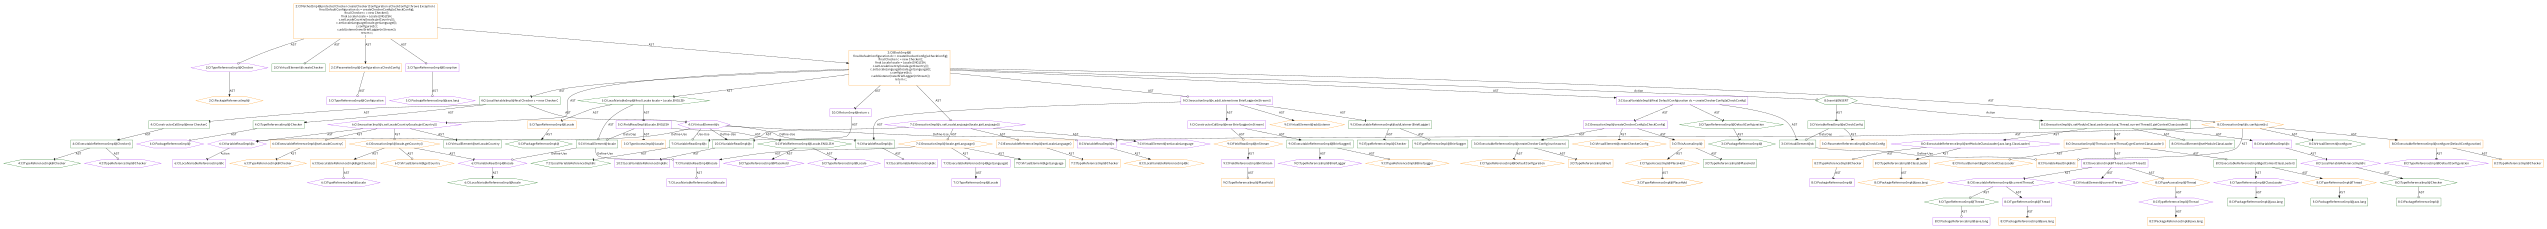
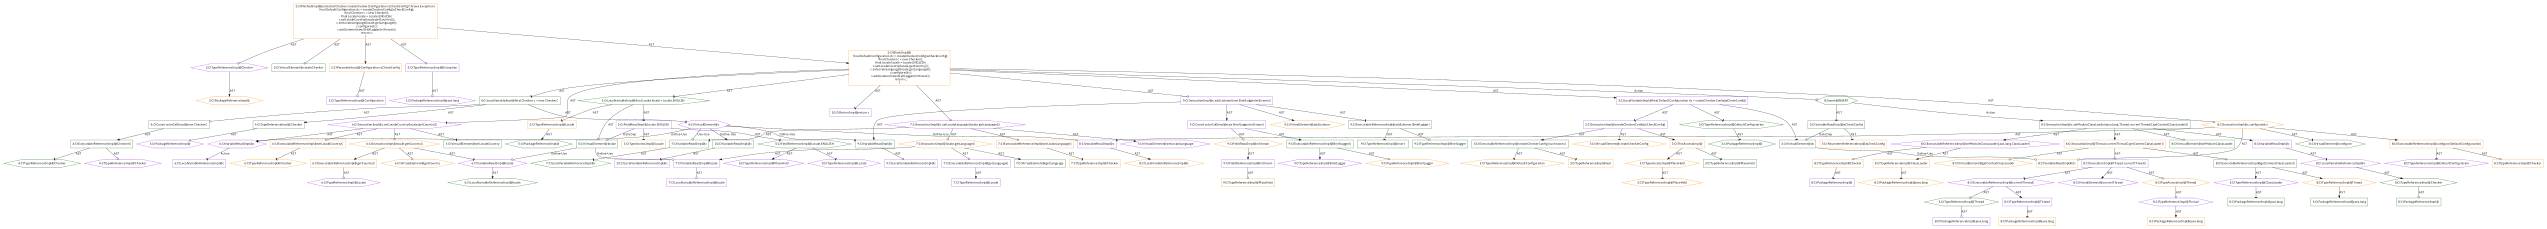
edge "4:CtLocalVariableImpl@final Checker c = new Checker()" -> "4:CtConstructorCallImpl@new Checker()": arrowhead tee -> odot
edge "10:CtReturnImpl@return c" -> "10:CtVariableReadImpl@c": removed, label "AST"
node "9:CtTypeReferenceImpl@Checker": label "9:CtTypeReferenceImpl@Checker" -> "9:CtTypeReferenceImpl@Insert"
